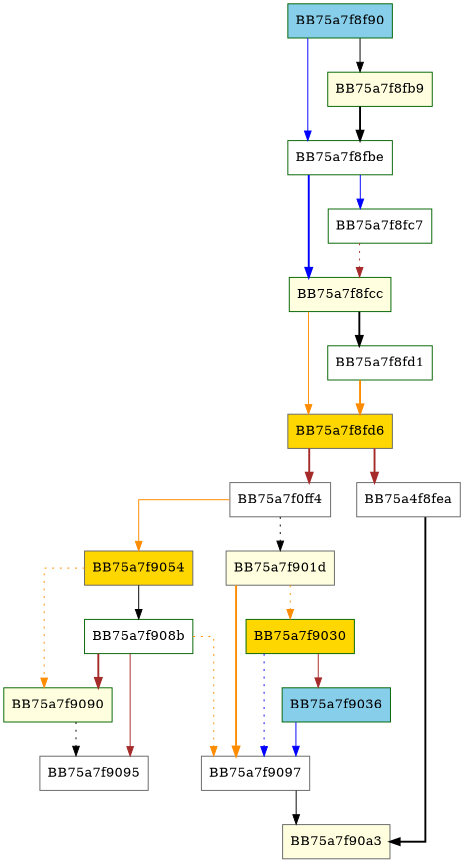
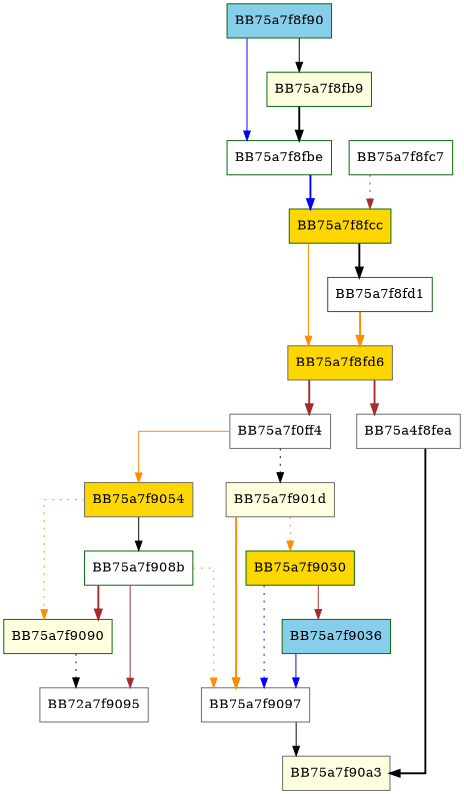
edge "BB75a7f8fbe" -> "BB75a7f8fc7": removed
node "BB75a7f8fcc": fillcolor lightyellow -> gold
node "BB75a7f9095": label "BB75a7f9095" -> "BB72a7f9095"
